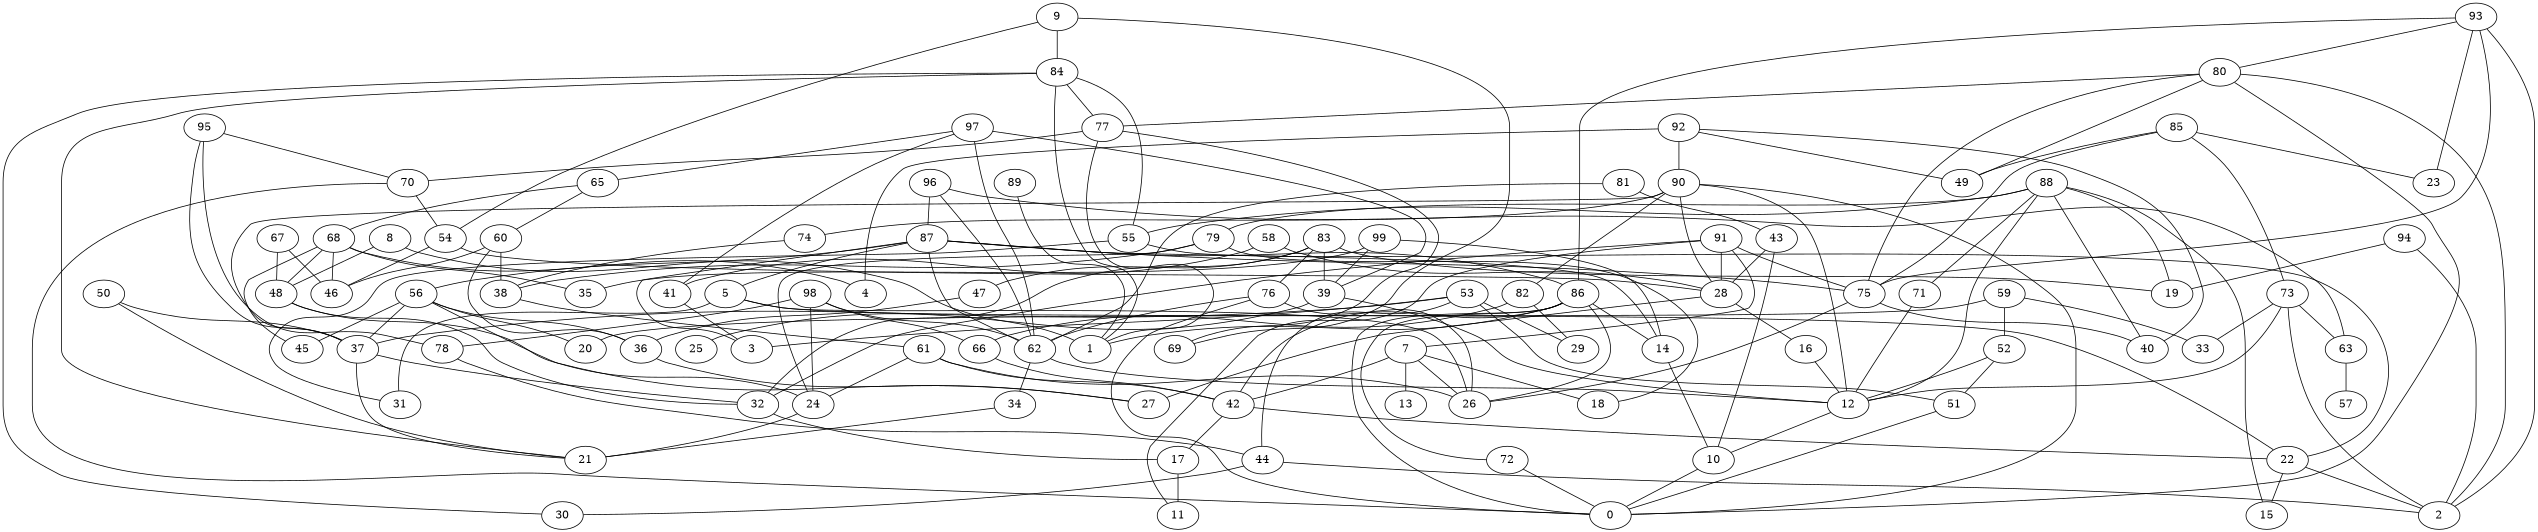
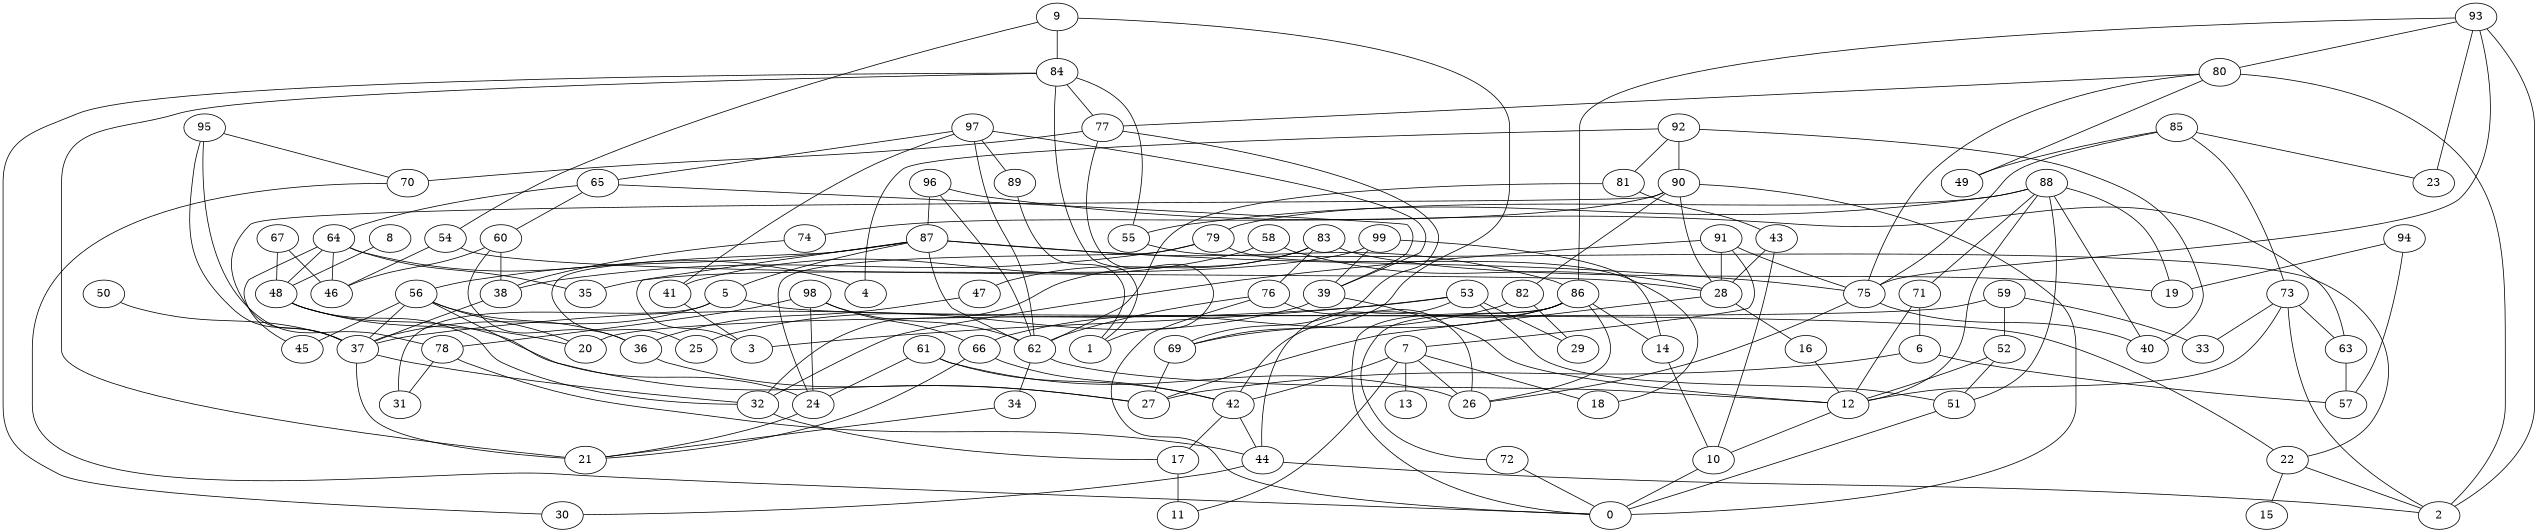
edge "97" -- "89": added
edge "92" -- "49": now "92" -- "81"
edge "70" -- "54": removed
node "68": label "68" -> "64"
edge "90" -- "12": removed
edge "87" -- "14": now "87" -- "25"
edge "83" -- "39": now "65" -- "39"
edge "55" -- "31": now "78" -- "31"
edge "8" -- "1": removed
edge "91" -- "11": now "7" -- "11"
edge "88" -- "15": now "88" -- "51"
edge "5" -- "26": now "5" -- "37"
edge "48" -- "20": added
edge "86" -- "1": now "86" -- "69"
edge "38" -- "61": now "38" -- "37"
node "6": added
edge "94" -- "2": now "94" -- "57"
edge "69" -- "27": added
edge "50" -- "21": now "66" -- "21"
edge "42" -- "22": now "42" -- "44"
edge "80" -- "0": removed
